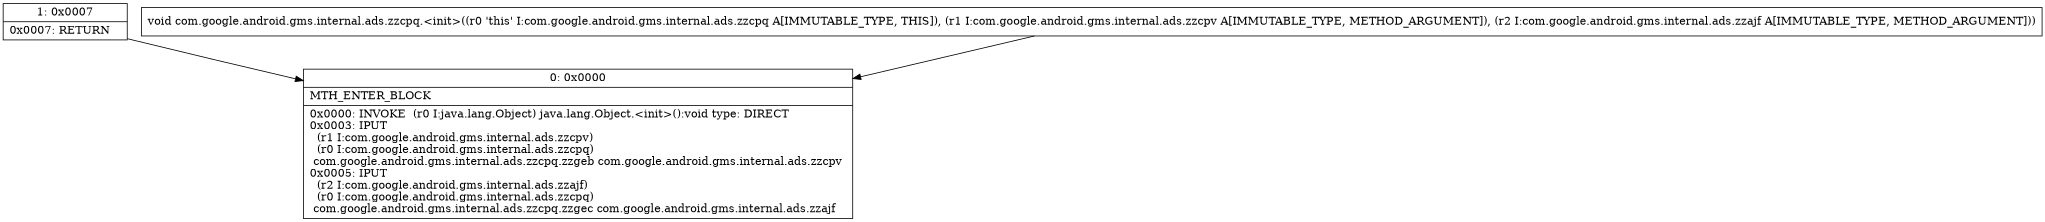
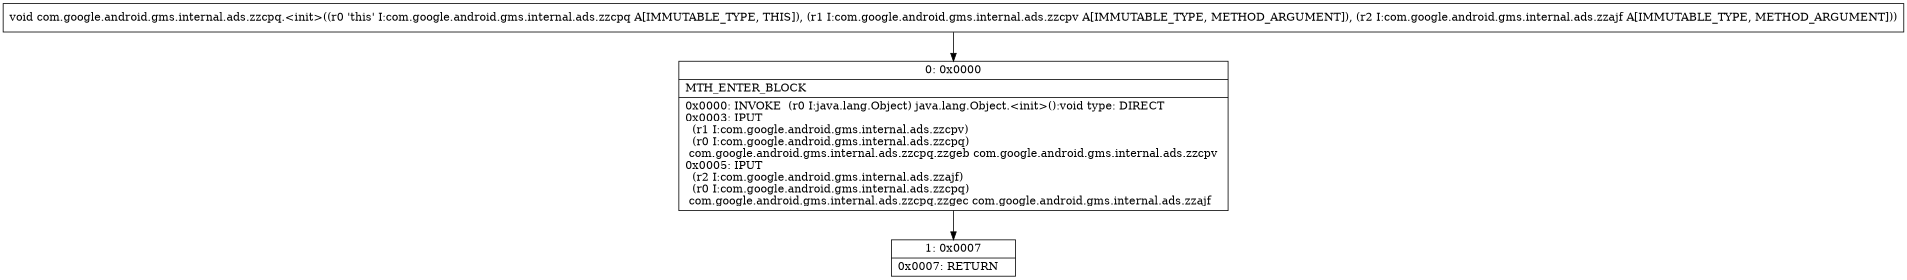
edge "1: 0x0007" -> "0: 0x0000": reversed
